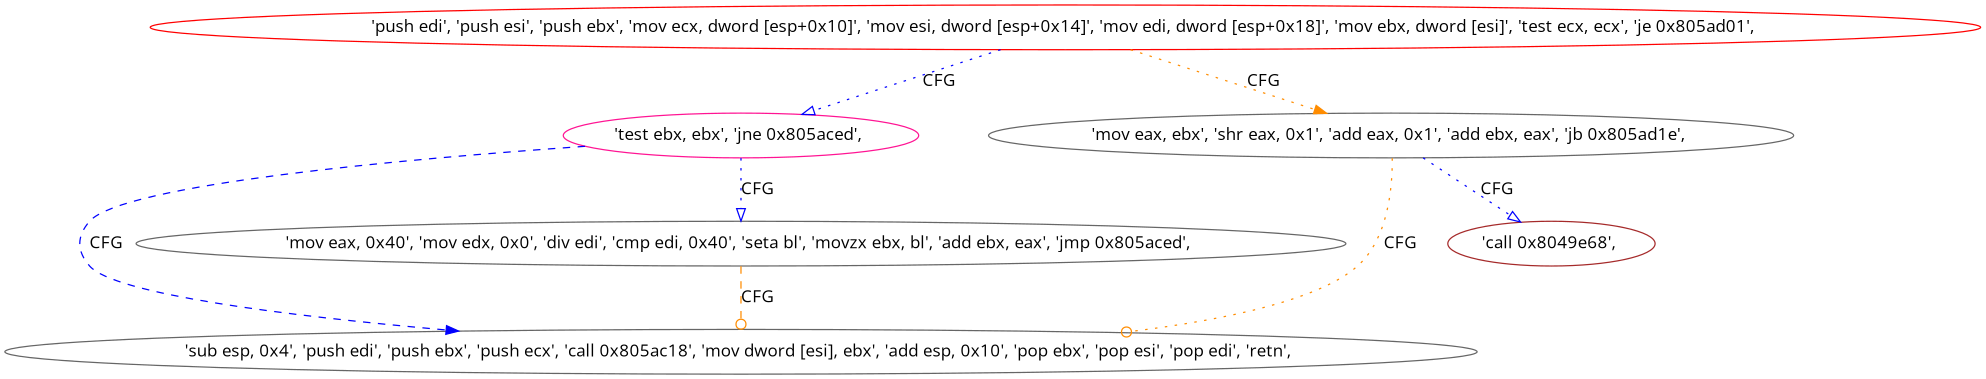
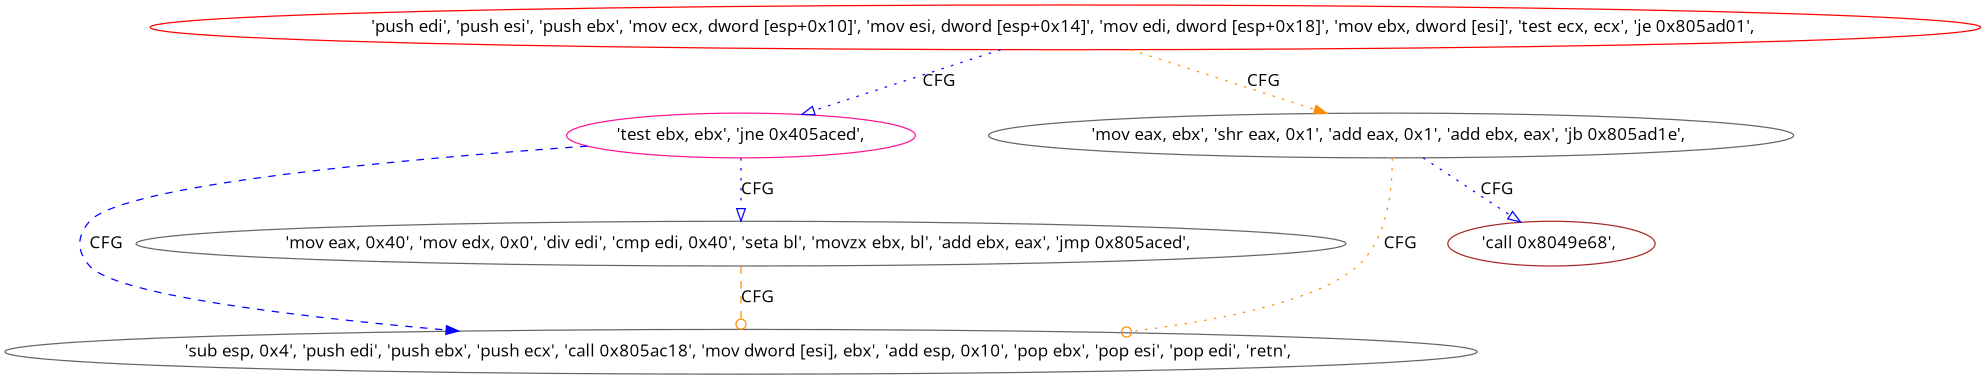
node "'test ebx, ebx', 'jne 0x805aced',": label "'test ebx, ebx', 'jne 0x805aced'," -> "'test ebx, ebx', 'jne 0x405aced',"
